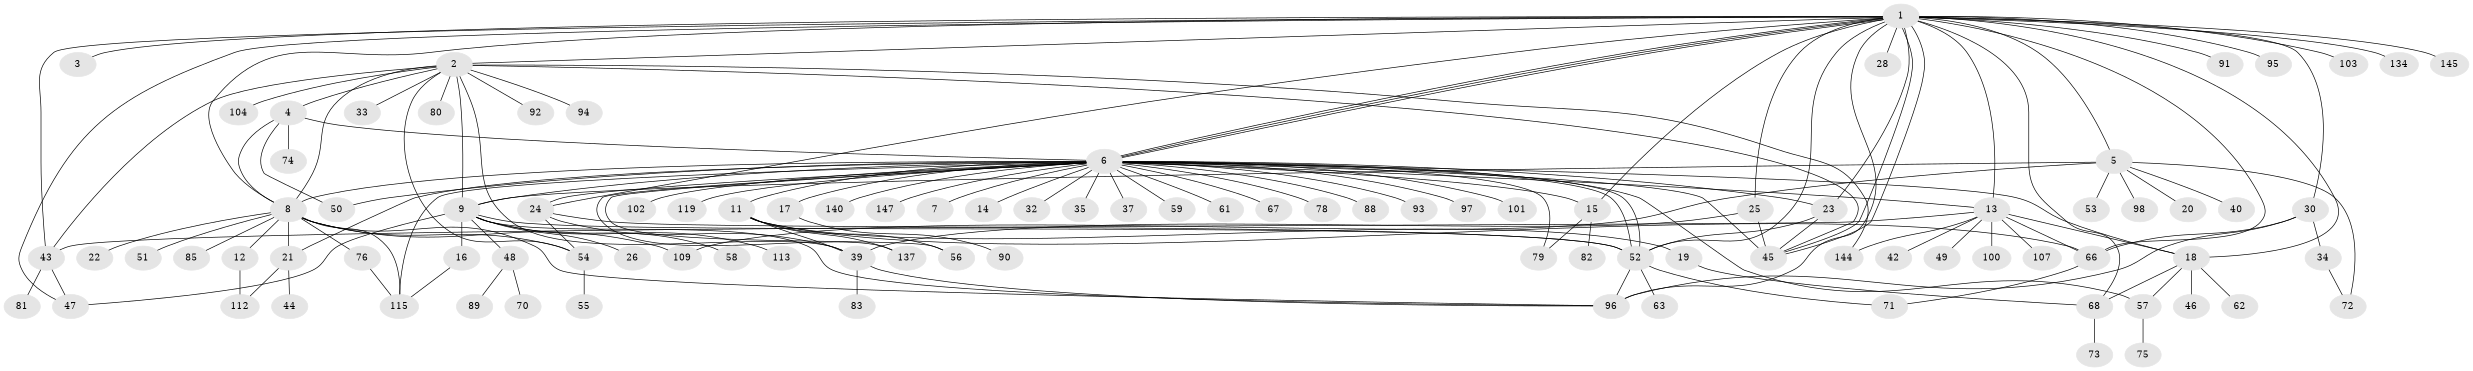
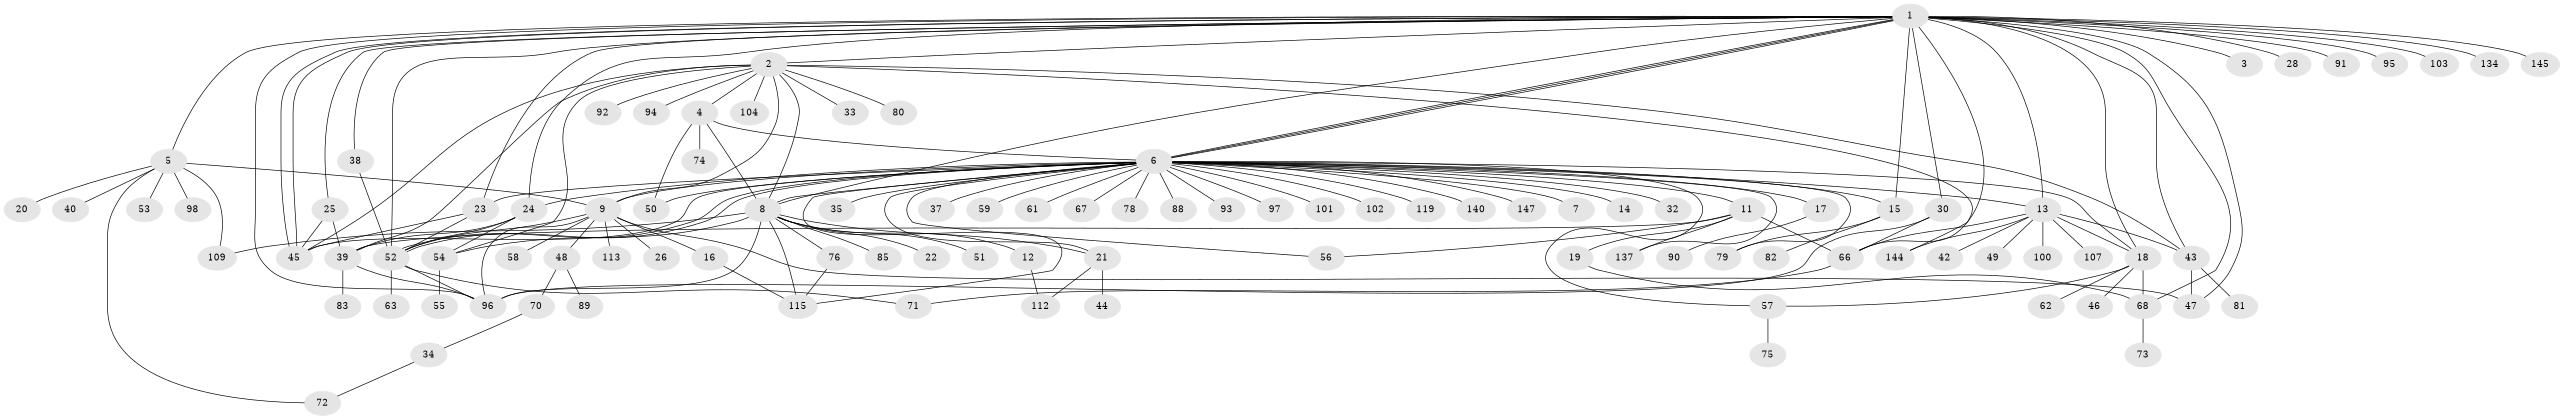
node "38": added
edge "30" -- "34": now "70" -- "34"
